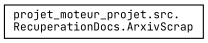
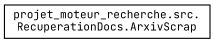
node "projet_moteur_projet.src. RecuperationDocs.ArxivScrap": label "projet_moteur_projet.src. RecuperationDocs.ArxivScrap" -> "projet_moteur_recherche.src. RecuperationDocs.ArxivScrap"
